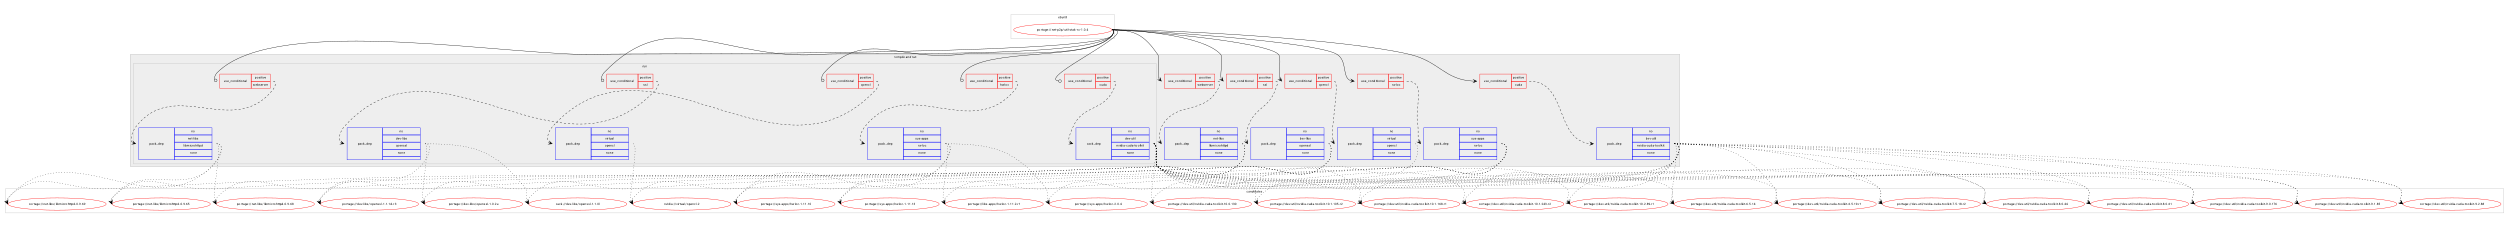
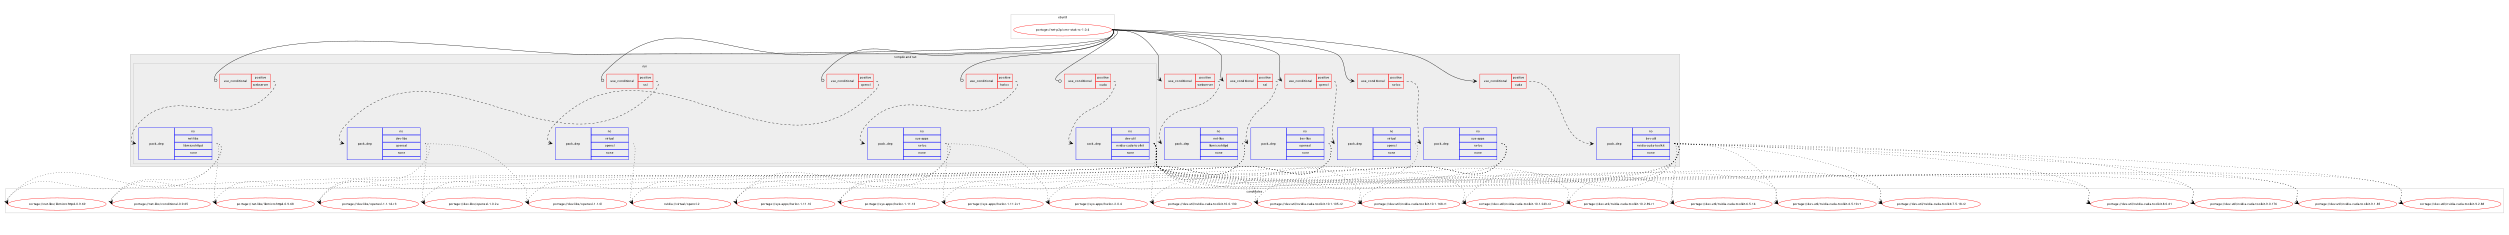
node "portage://net-p2p/util-stak-rx-1.0.4": label "portage://net-p2p/util-stak-rx-1.0.4" -> "portage://net-p2p/xmr-stak-rx-1.0.4"
node "portage://net-libs/libmicrohttpd-0.9.65": label "portage://net-libs/libmicrohttpd-0.9.65" -> "portage://net-libs/conditional-0.9.65"
node "pack://dev-libs/openssl-1.1.0l": label "pack://dev-libs/openssl-1.1.0l" -> "portage://dev-libs/openssl-1.1.0l"
node "portage://libs-apps/hwloc-1.11.2-r1": label "portage://libs-apps/hwloc-1.11.2-r1" -> "portage://sys-apps/hwloc-1.11.2-r1"
node "portage://dev-util/nvidia-cuda-toolkit-8.0.44": removed
